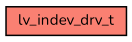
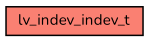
node "lv_indev_drv_t": label "lv_indev_drv_t" -> "lv_indev_indev_t"
